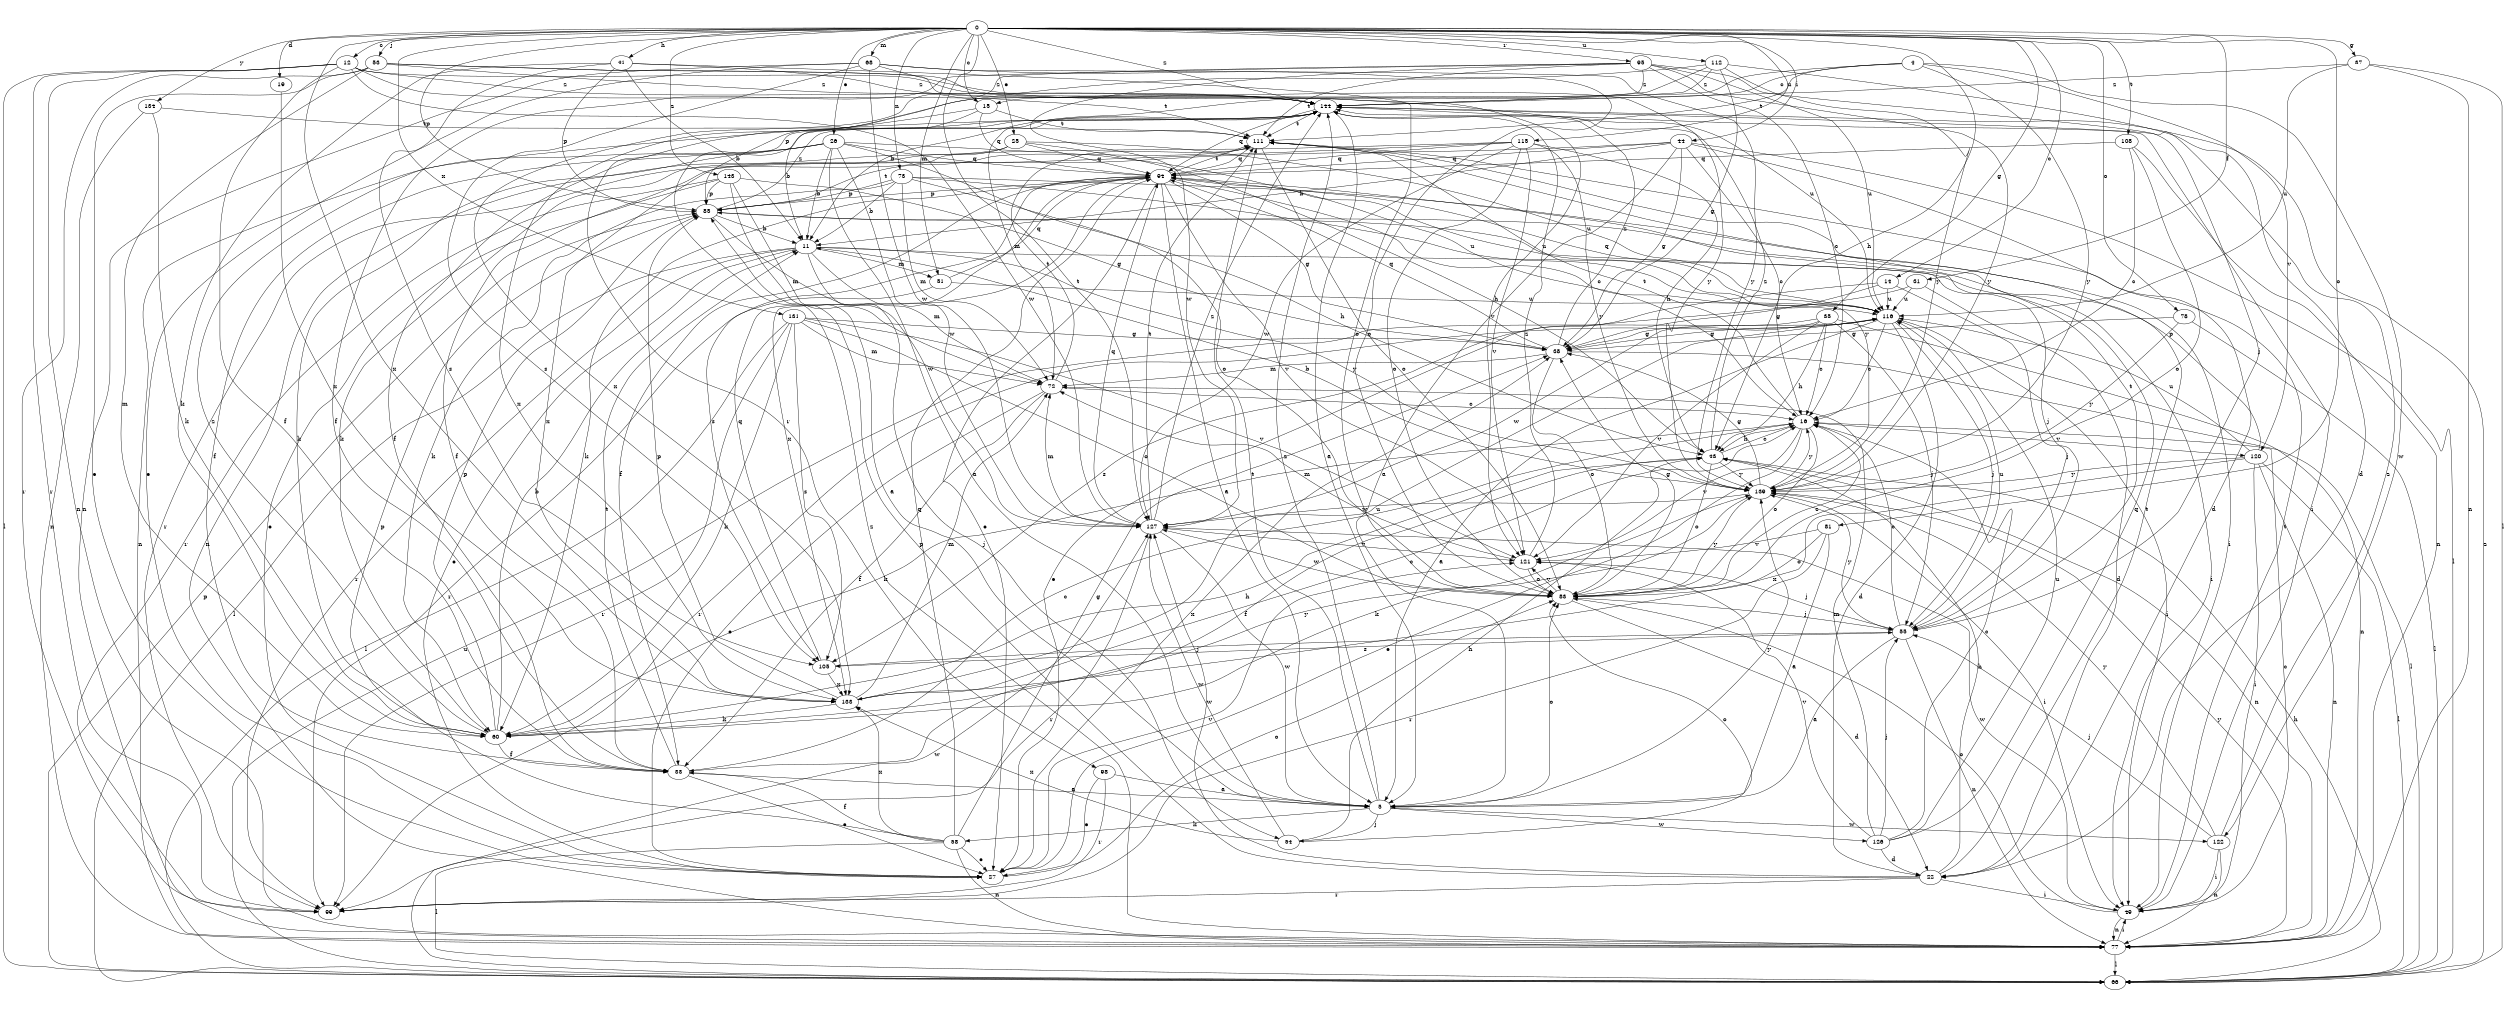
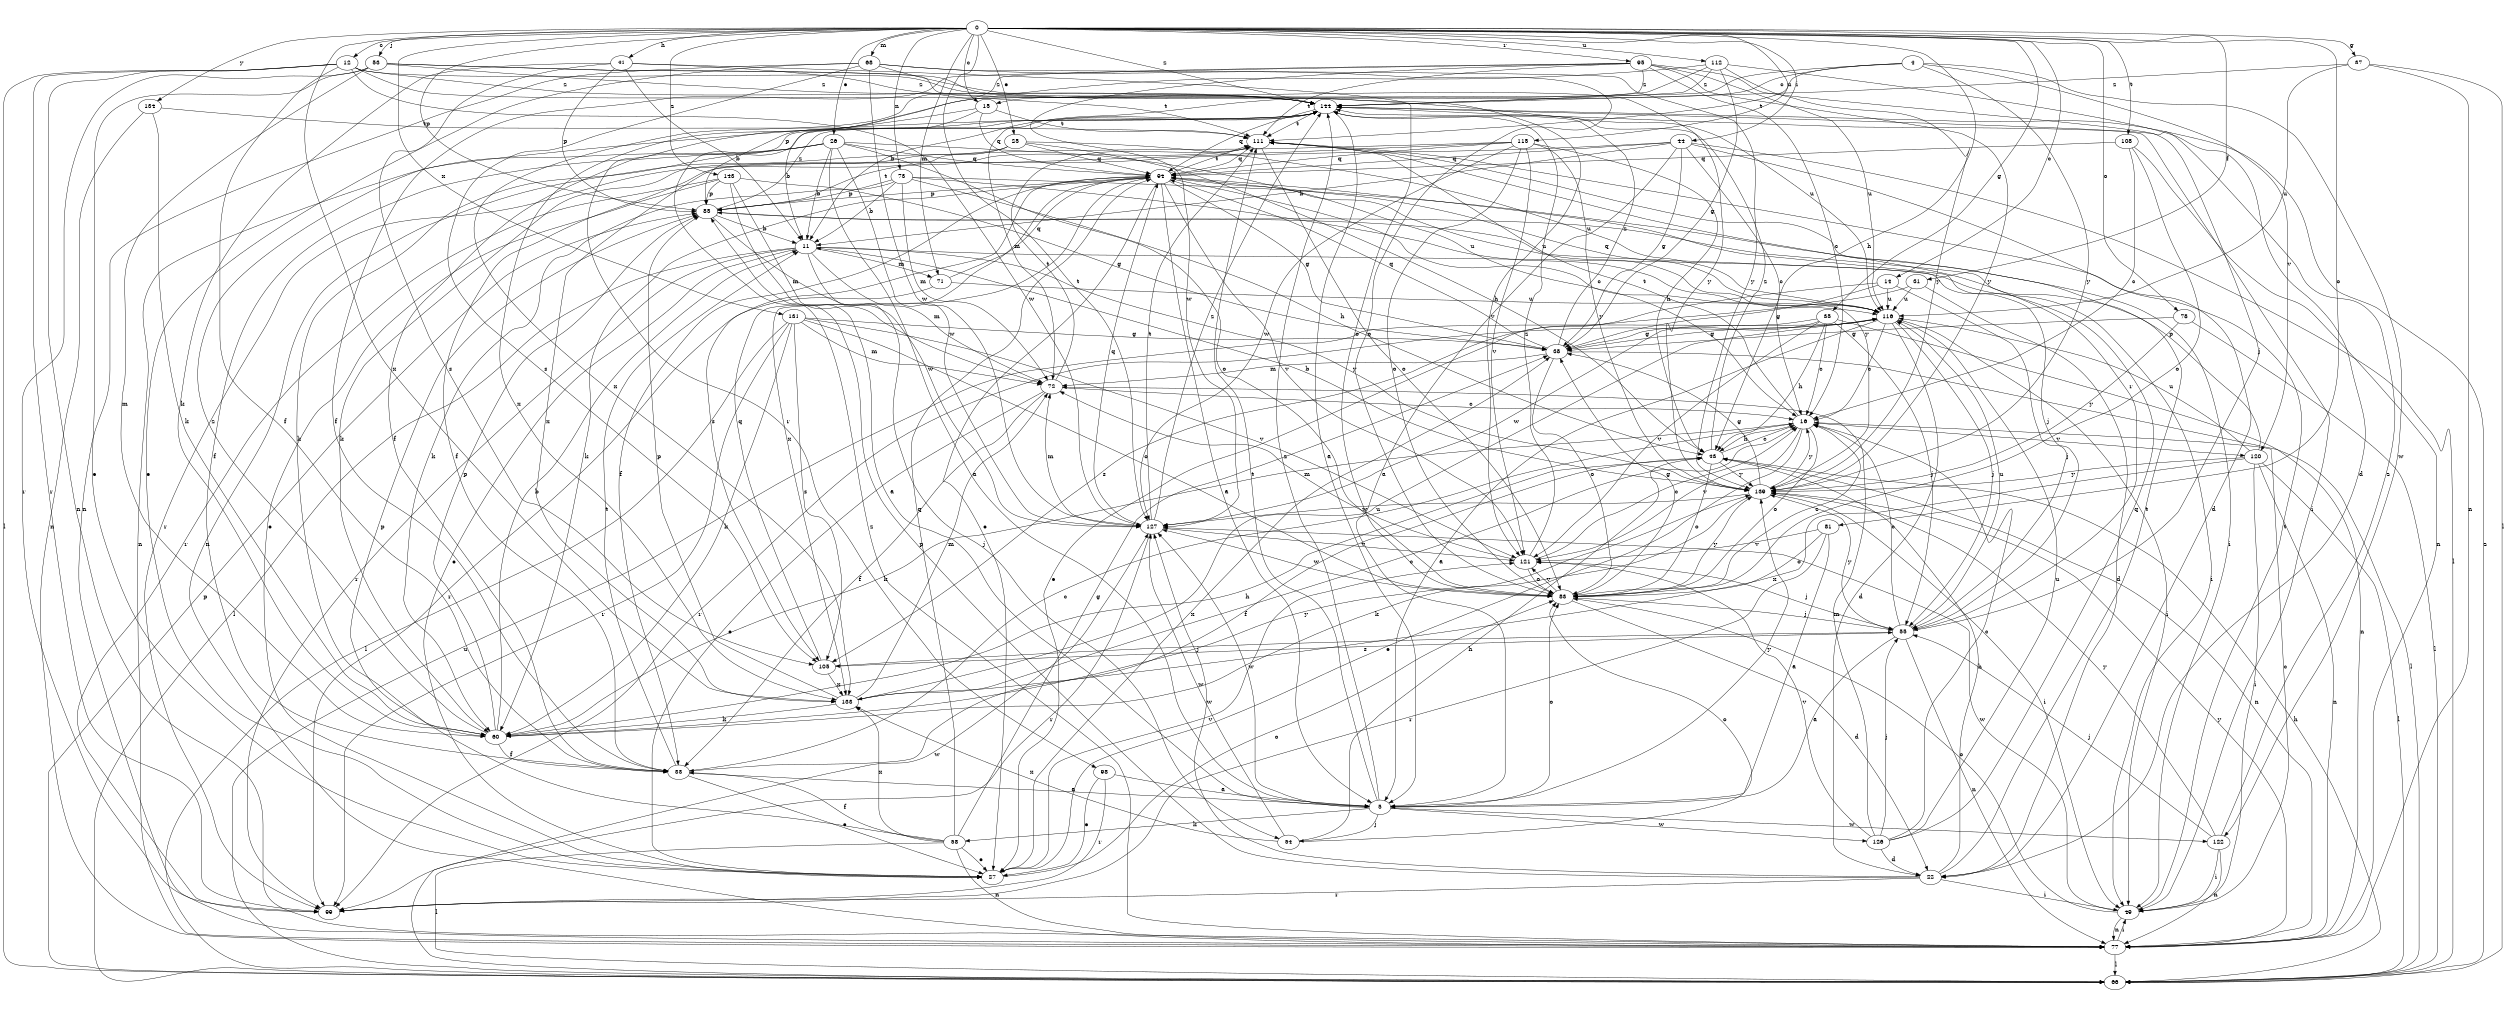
node "19": removed
node "51": label "51" -> "71"
edge "55" -> "111": label "t" -> "r"
edge "121" -> "16": added, label "c"
edge "127" -> "5": reversed
